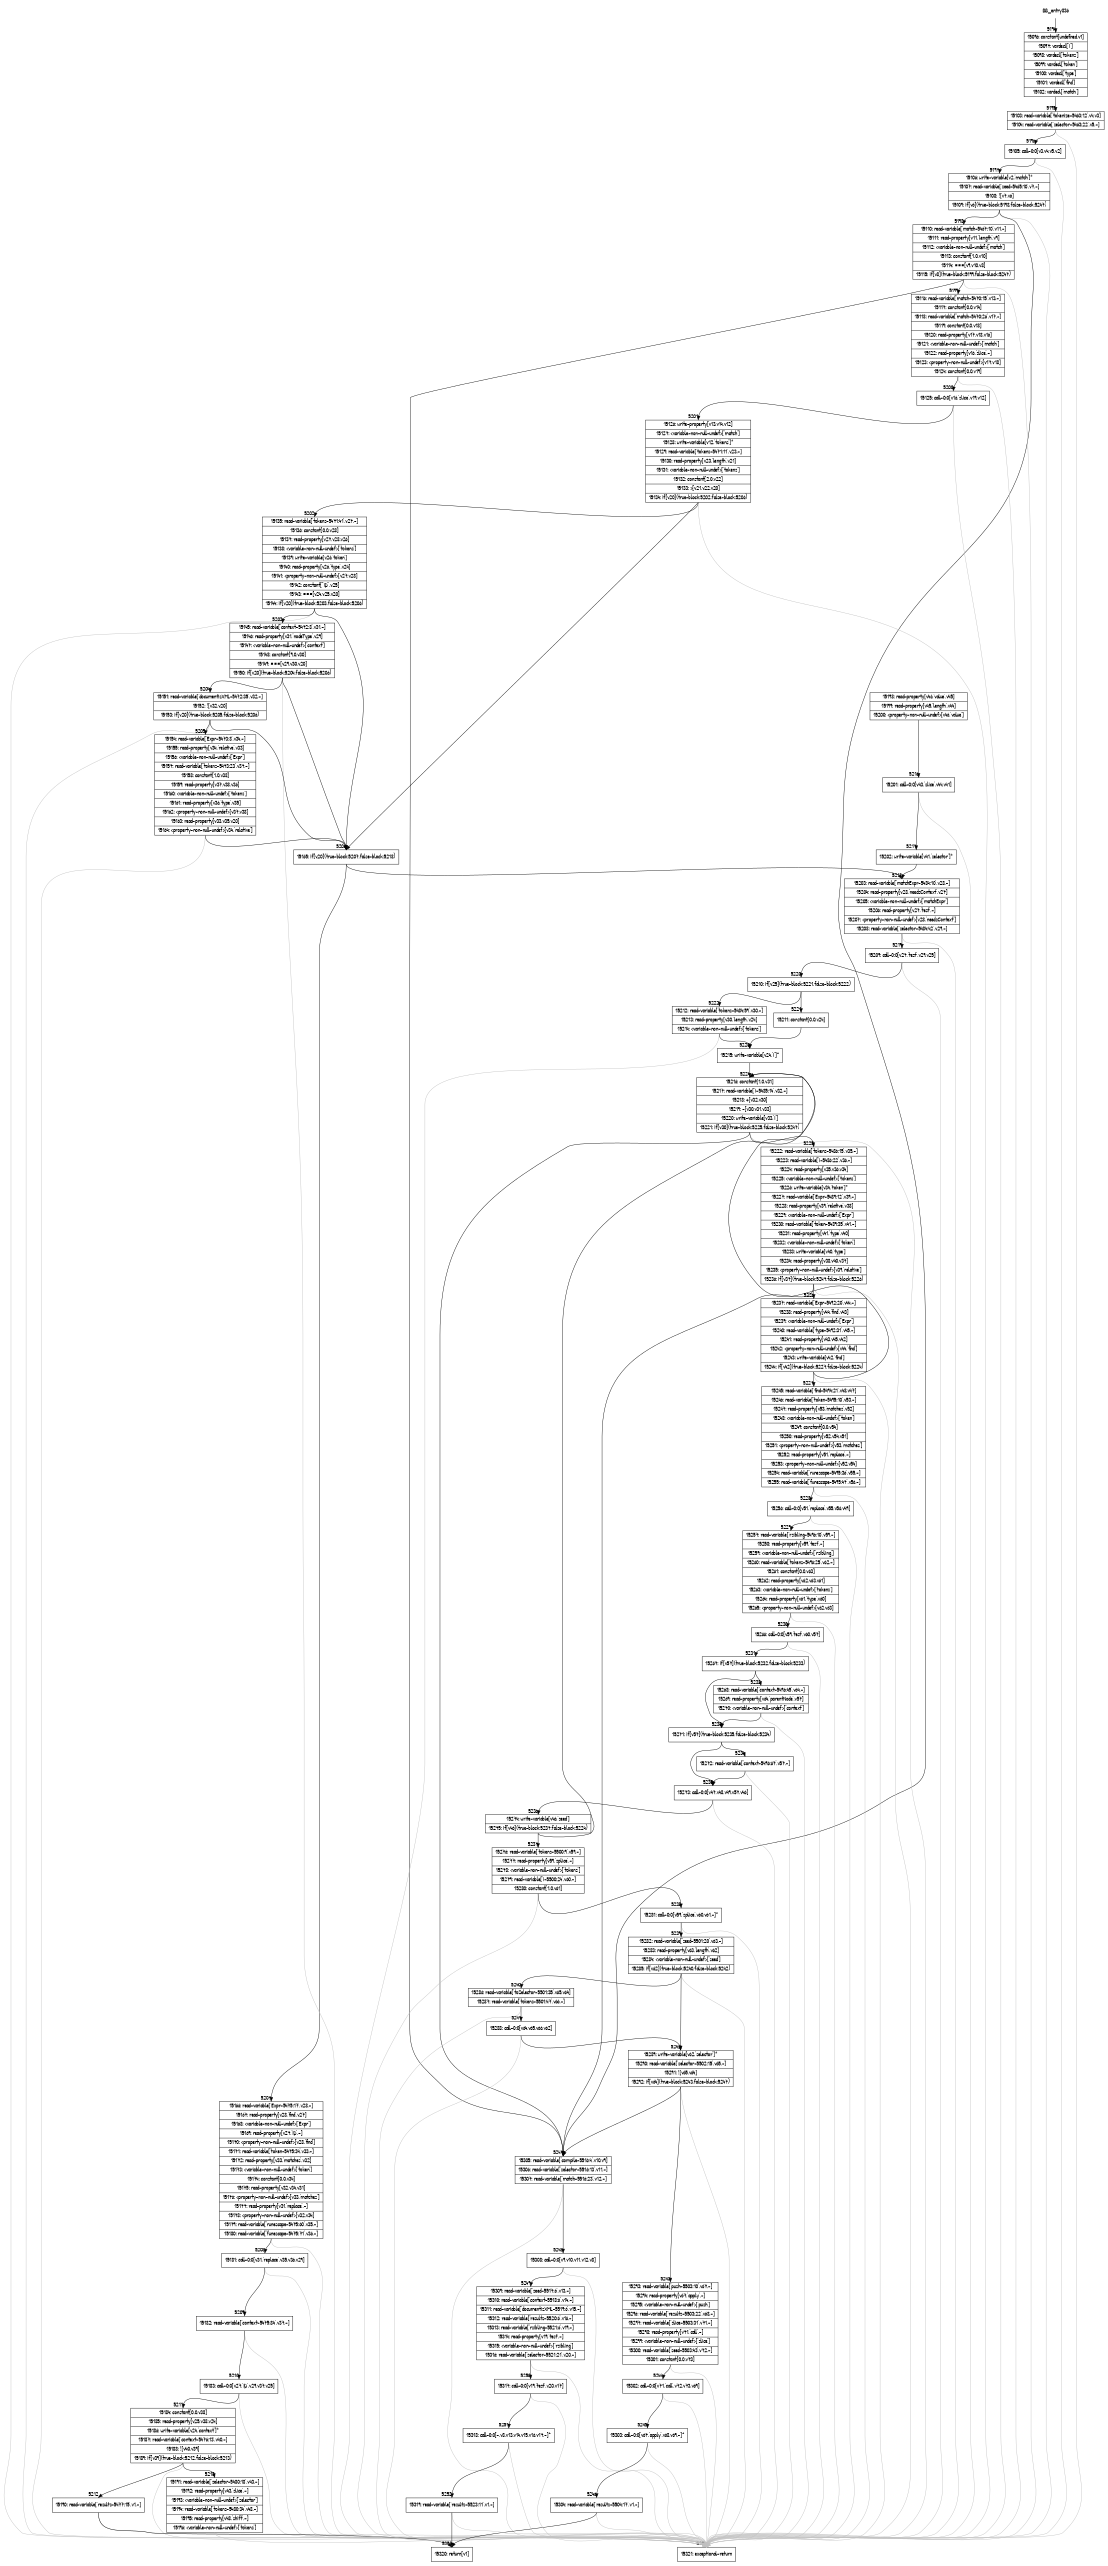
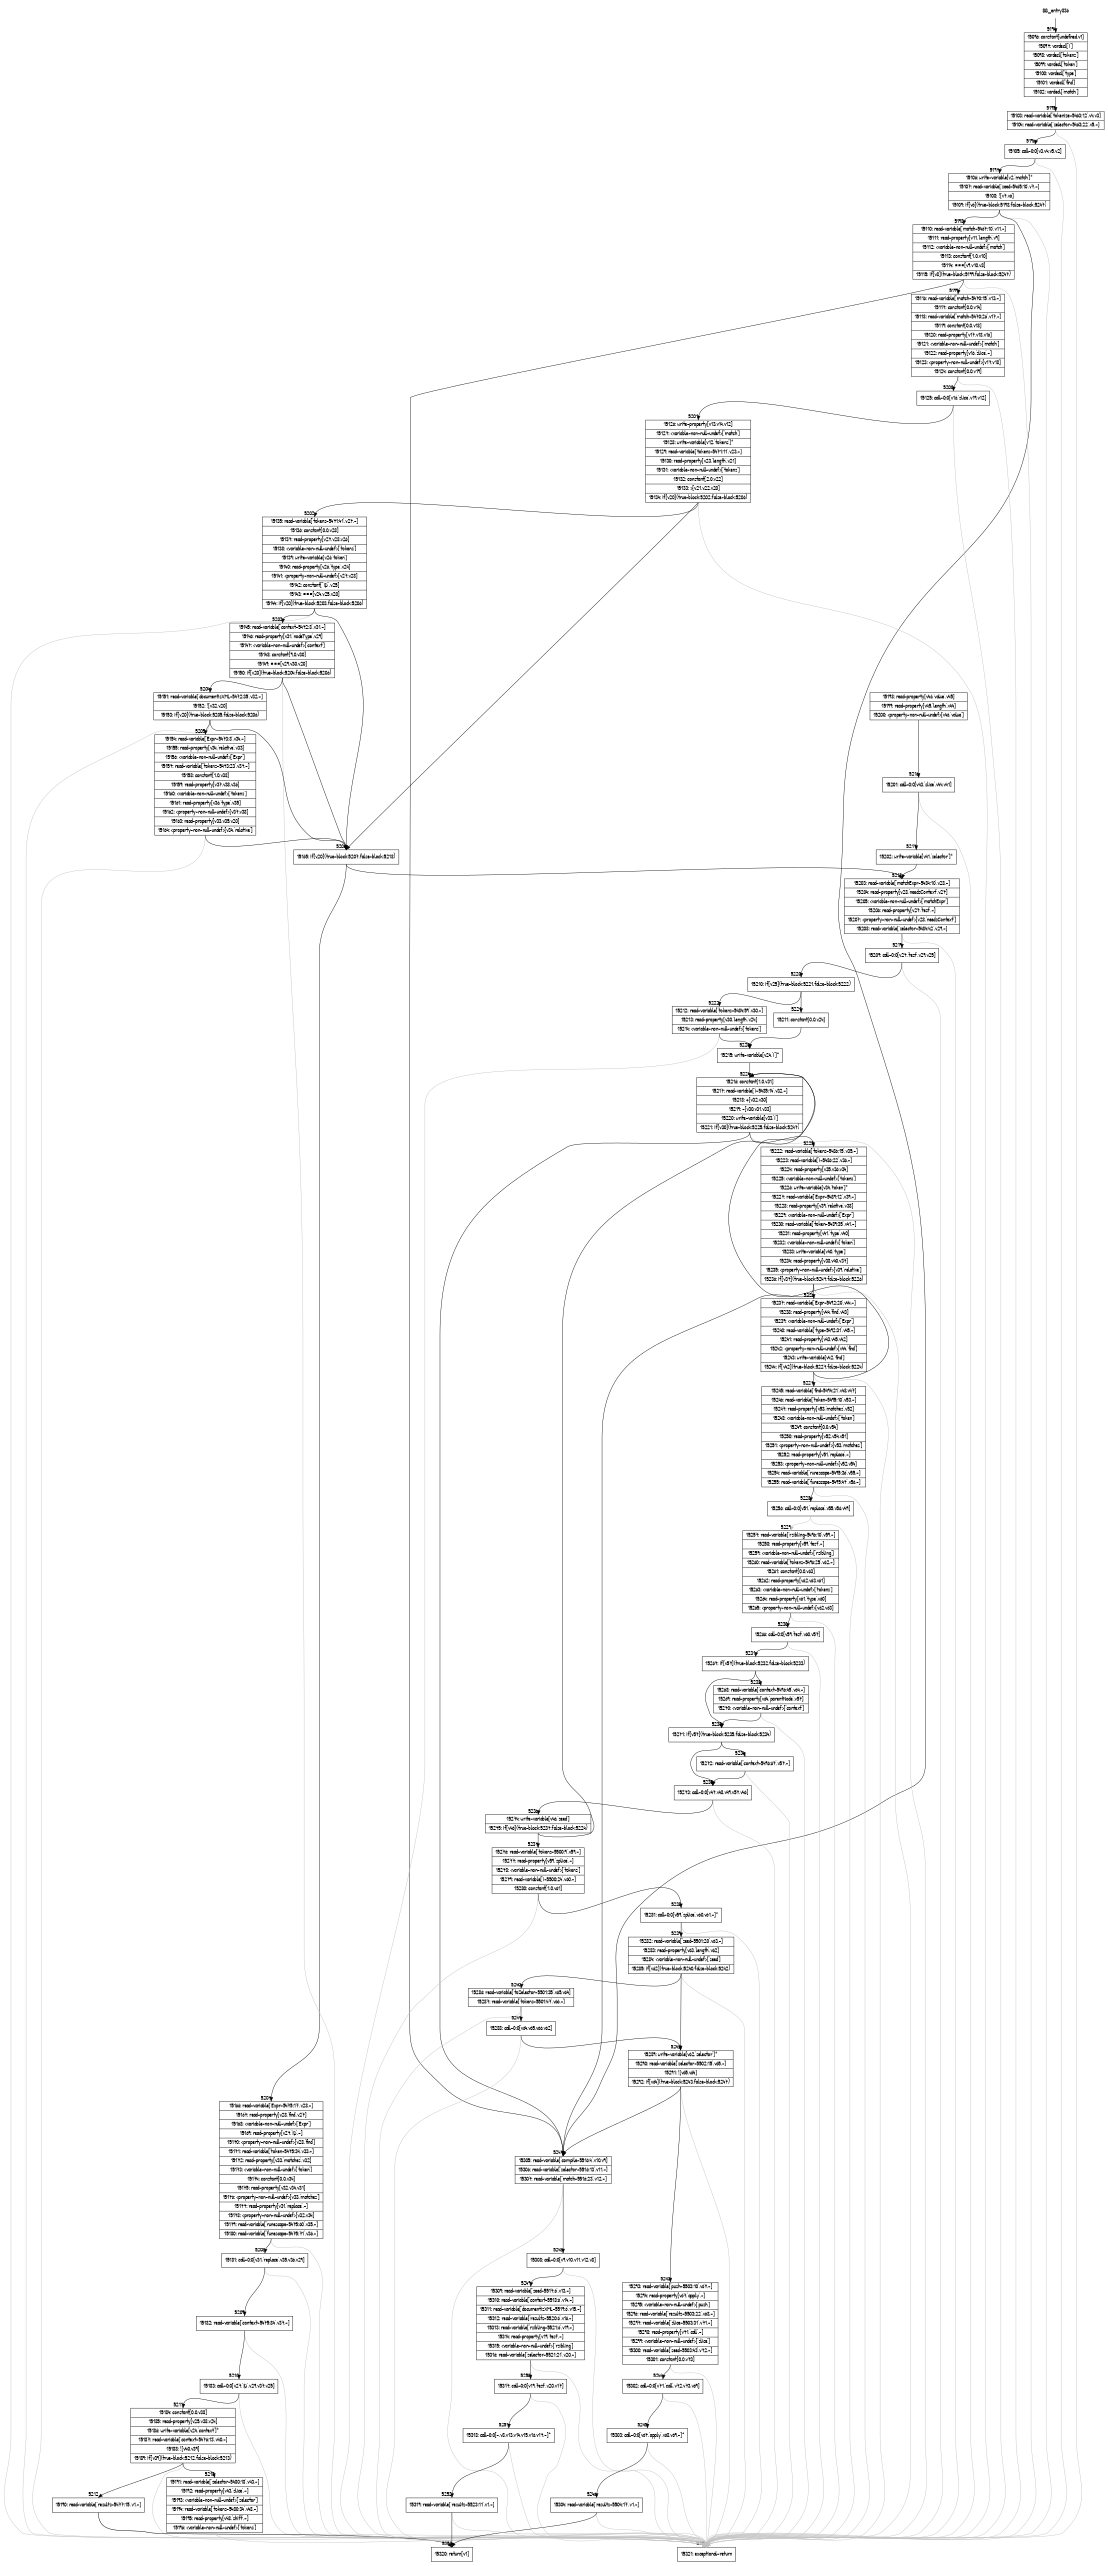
edge "15256: call-0:0[v51,'replace',v55,v56,v49]" -> "15257: read-variable['rsibling-5496:10',v59,-]": color black -> gray
